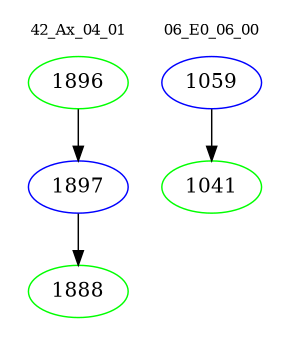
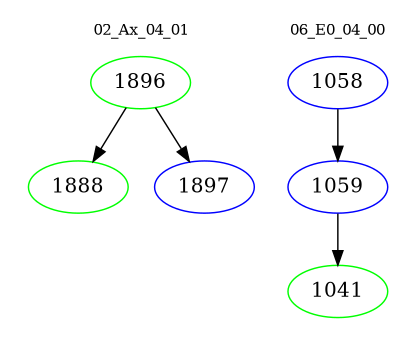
cluster "42_Ax_04_01": label "42_Ax_04_01" -> "02_Ax_04_01"
cluster "06_E0_06_00": label "06_E0_06_00" -> "06_E0_04_00"
node "1058": added
edge "1897" -> "1888": now "1896" -> "1888"
